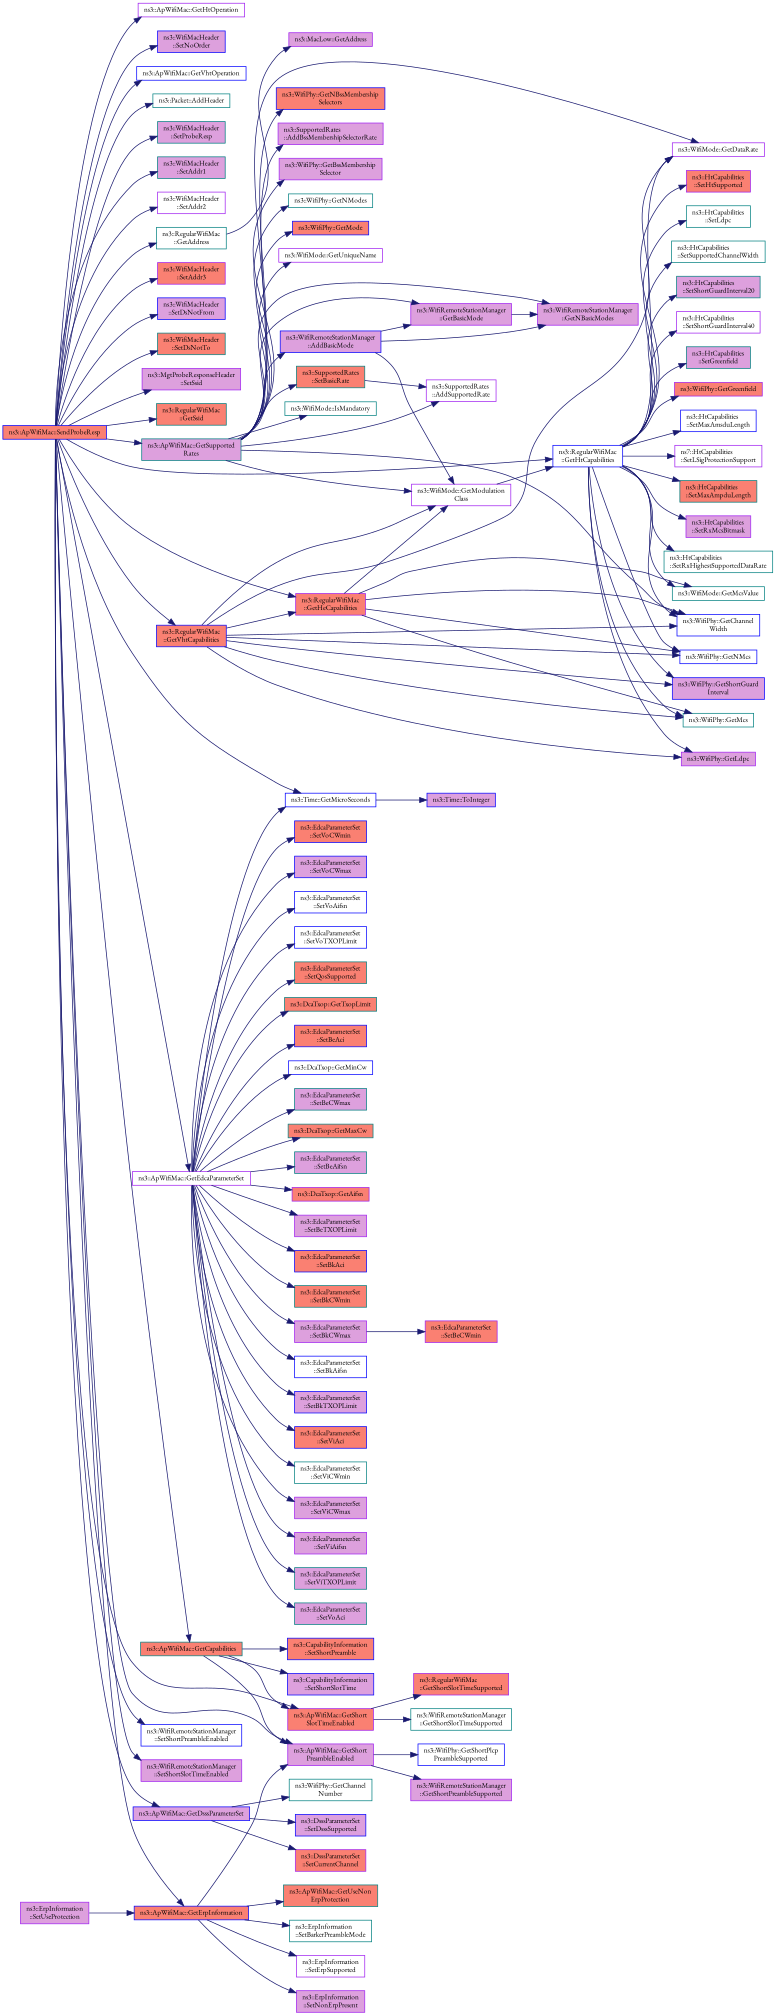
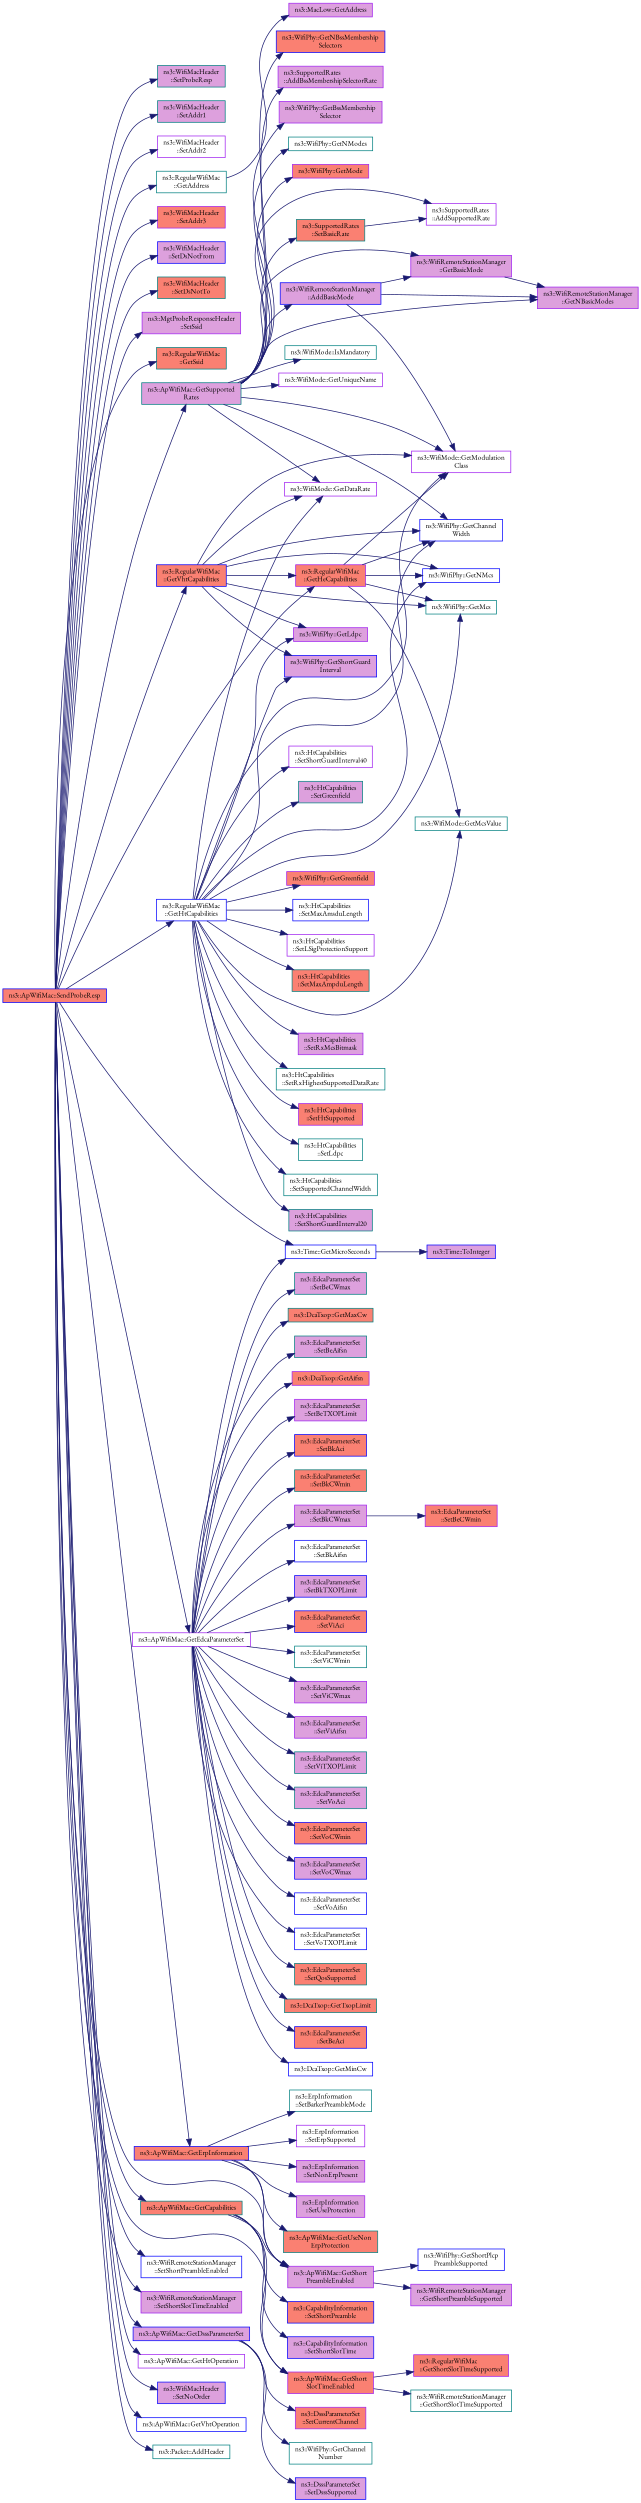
node "ns3::WifiPhy::GetMode": color blue -> purple
node "ns7::HtCapabilities ::SetLSigProtectionSupport": label "ns7::HtCapabilities ::SetLSigProtectionSupport" -> "ns3::HtCapabilities ::SetLSigProtectionSupport"
edge "ns3::WifiMode::GetModulation Class" -> "ns3::RegularWifiMac ::GetHtCapabilities": reversed
edge "ns3::ErpInformation ::SetUseProtection" -> "ns3::ApWifiMac::GetErpInformation": reversed
